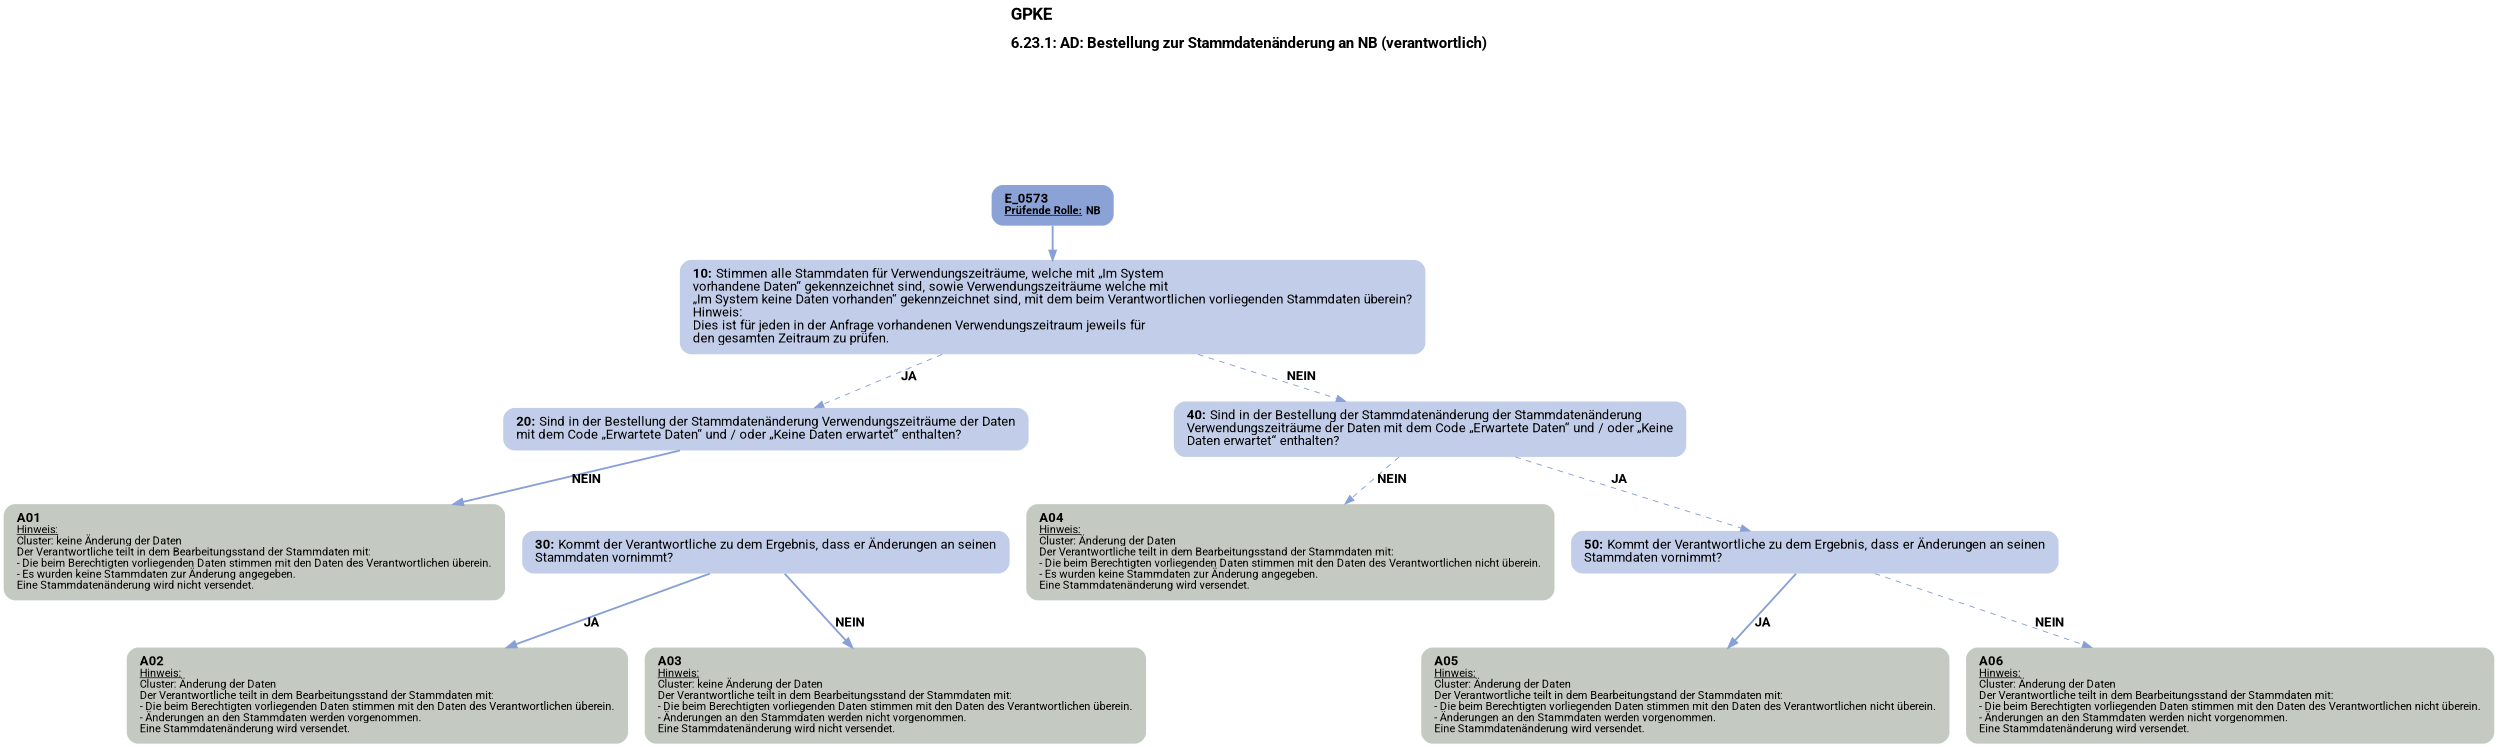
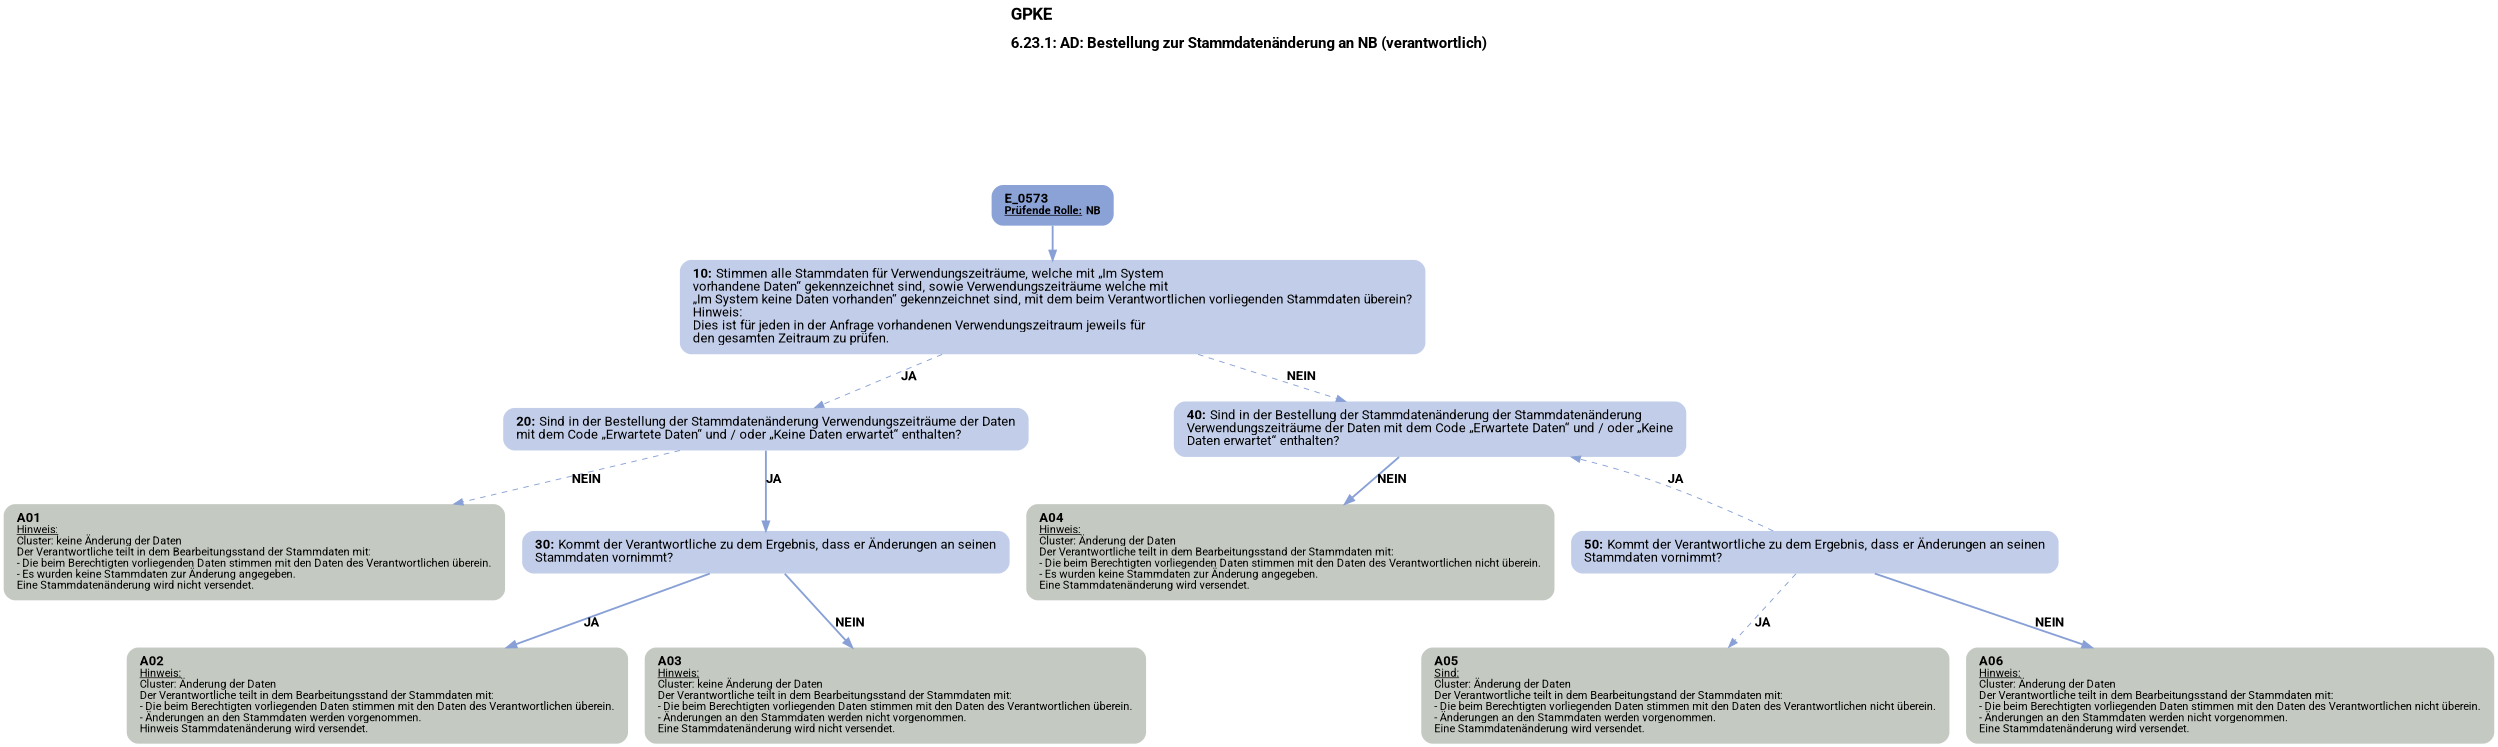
edge "20:" -> "A01": style bold -> dashed
edge "40:" -> "A04": style dashed -> bold
edge "20:" -> "30:": added, label "JA"
edge "40:" -> "50:": reversed
edge "50:" -> "A05": style bold -> dashed
edge "50:" -> "A06": style dashed -> bold
node "A05": text "Hinweis:" -> "Sind:"
node "A02": text "Eine Stammdatenänderung wird versendet." -> "Hinweis Stammdatenänderung wird versendet."
